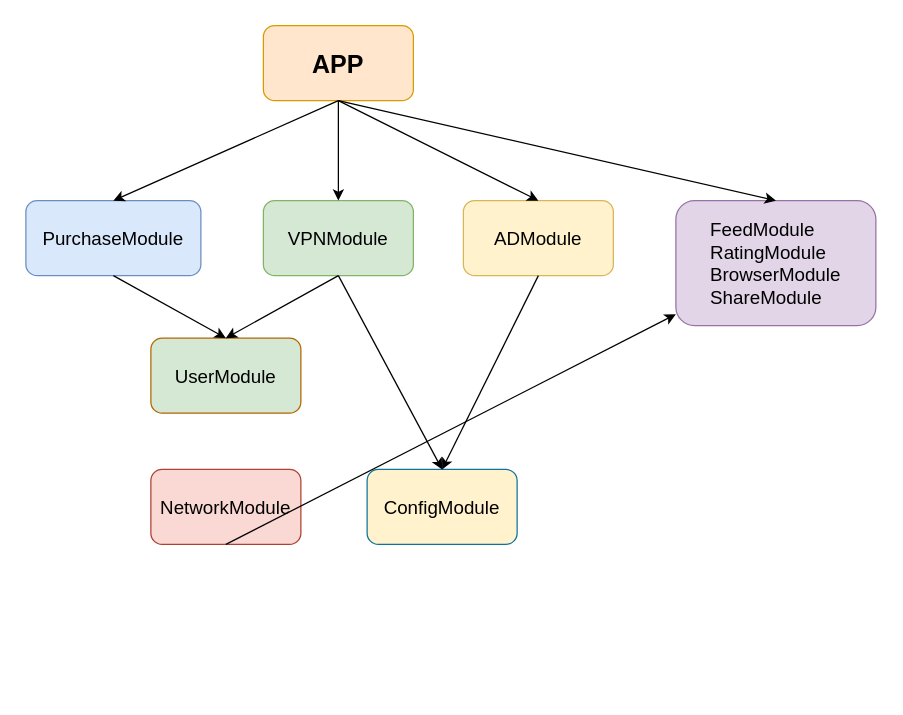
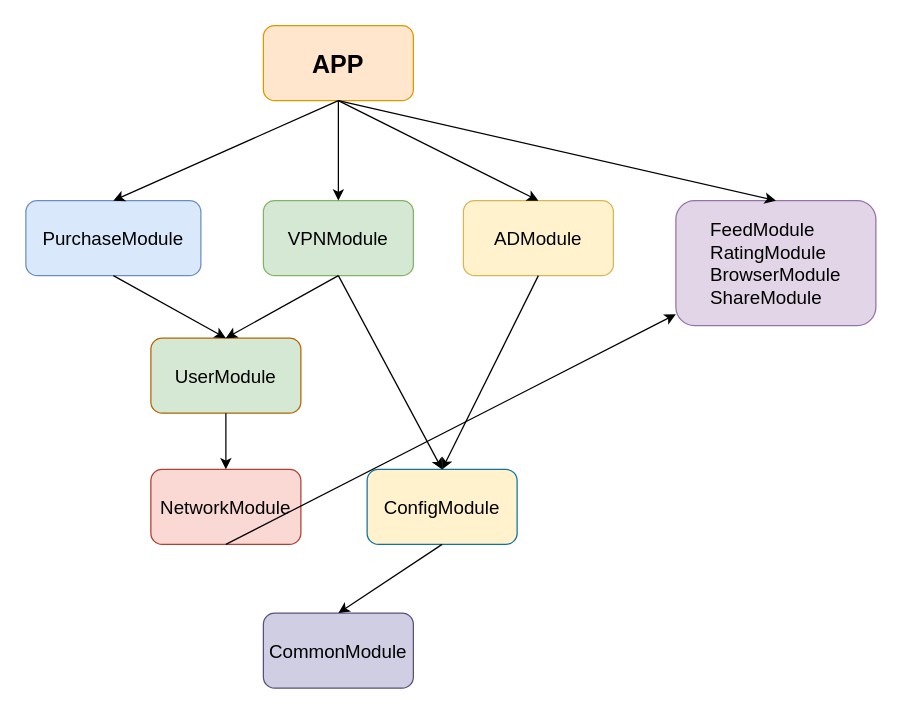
edge "UserModule" -> "NetworkModule": added
edge "ConfigModule" -> "CommonModule": added
node "CommonModule": added
